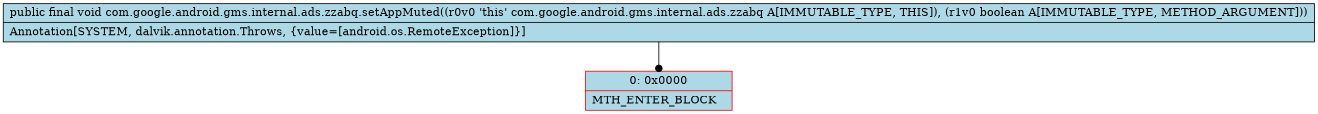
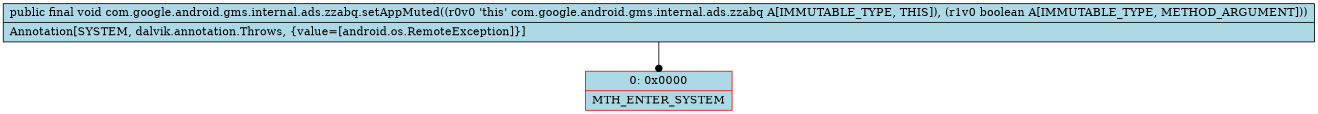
node "0: 0x0000": text "MTH_ENTER_BLOCK" -> "MTH_ENTER_SYSTEM"
